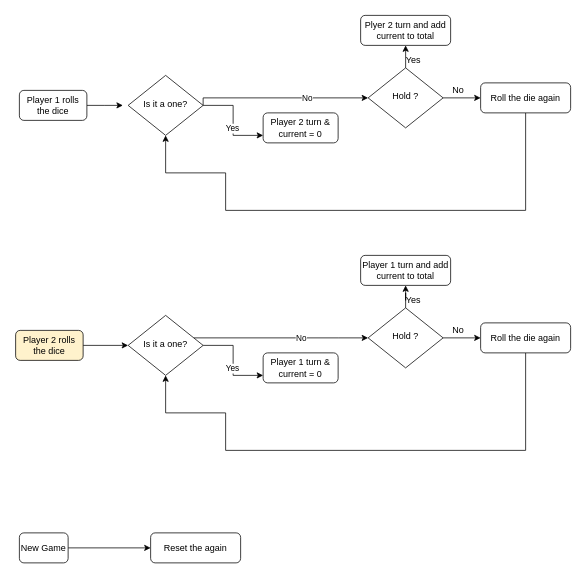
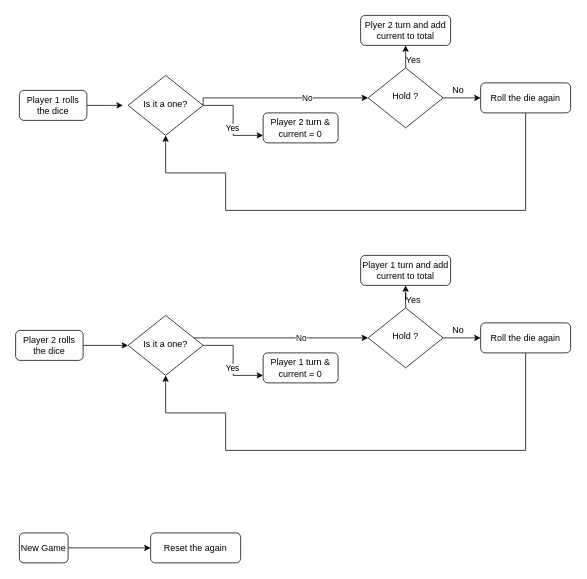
node "Player 2 rolls the dice": fillcolor #fff2cc -> #ffffff
